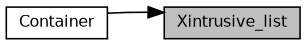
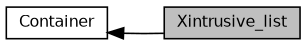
edge "Container" -> "Xintrusive_list": reversed
